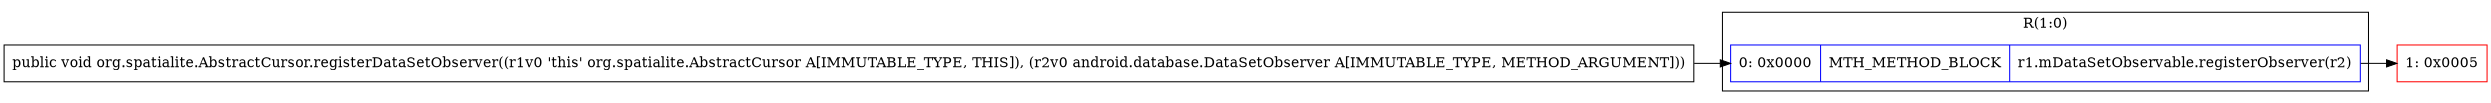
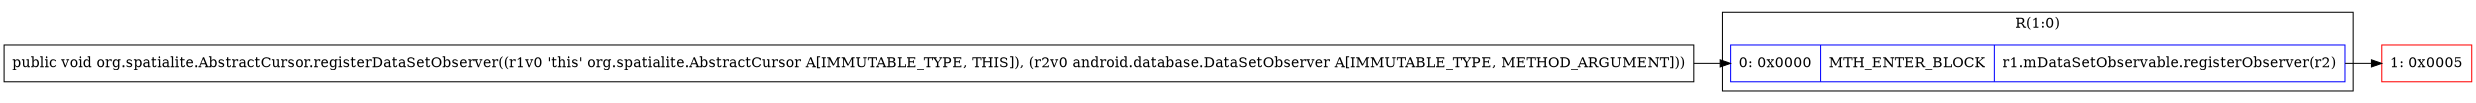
node "0: 0x0000": text "MTH_METHOD_BLOCK" -> "MTH_ENTER_BLOCK"
